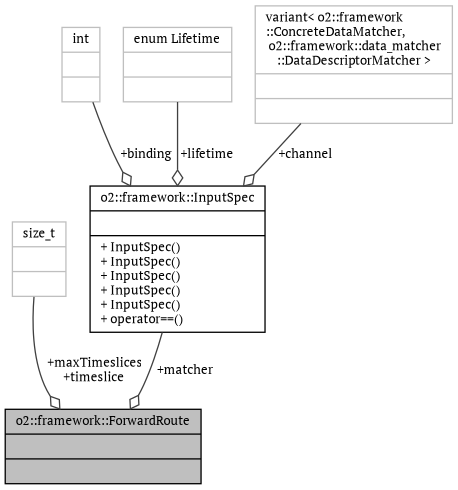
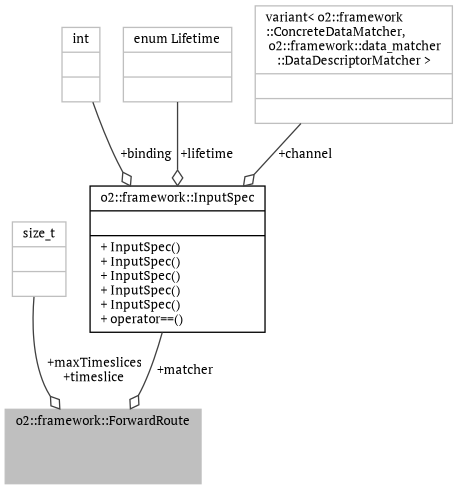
node "o2::framework::ForwardRoute": color black -> grey75
